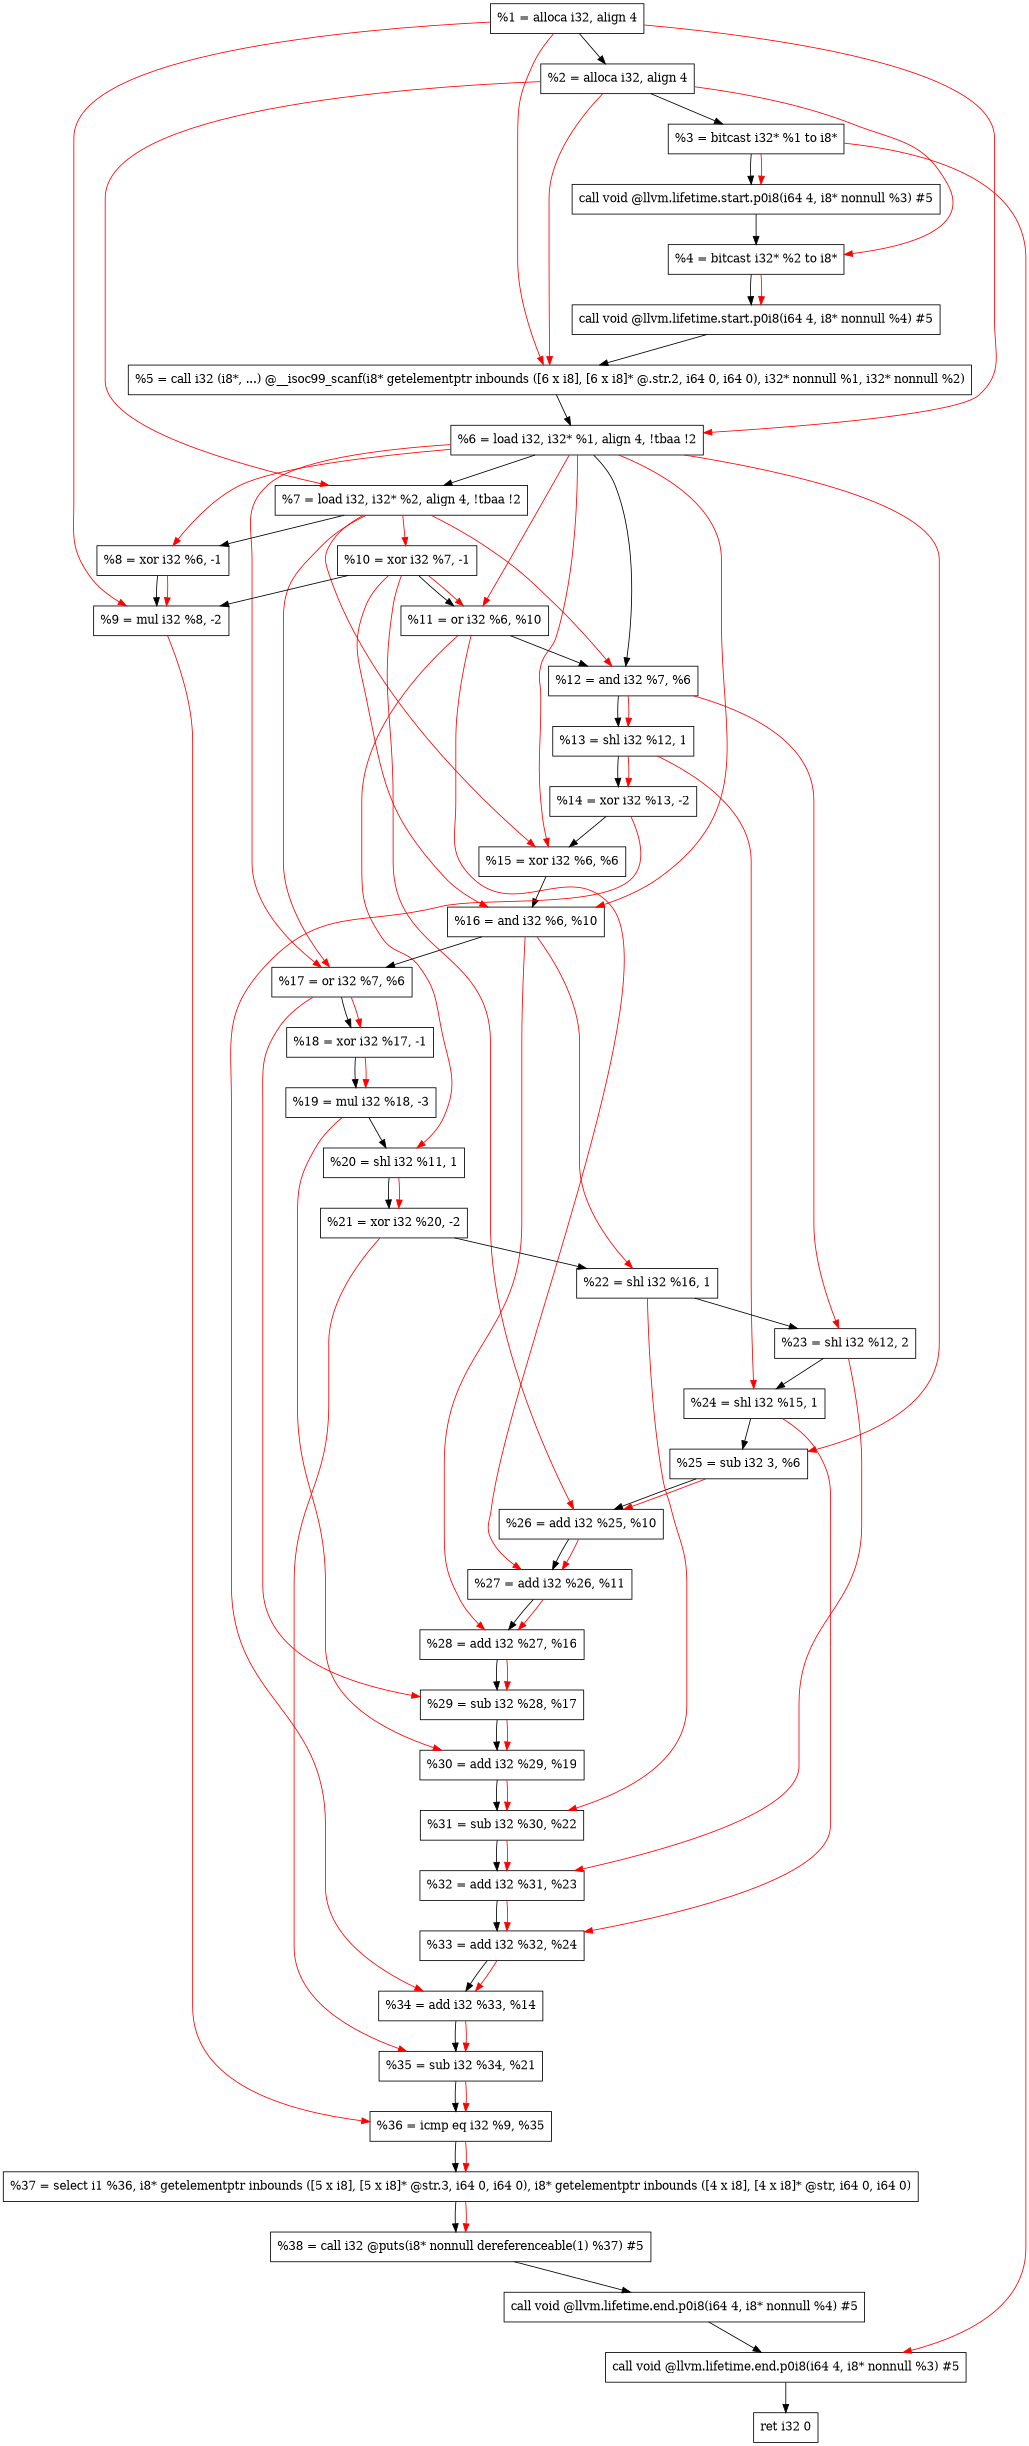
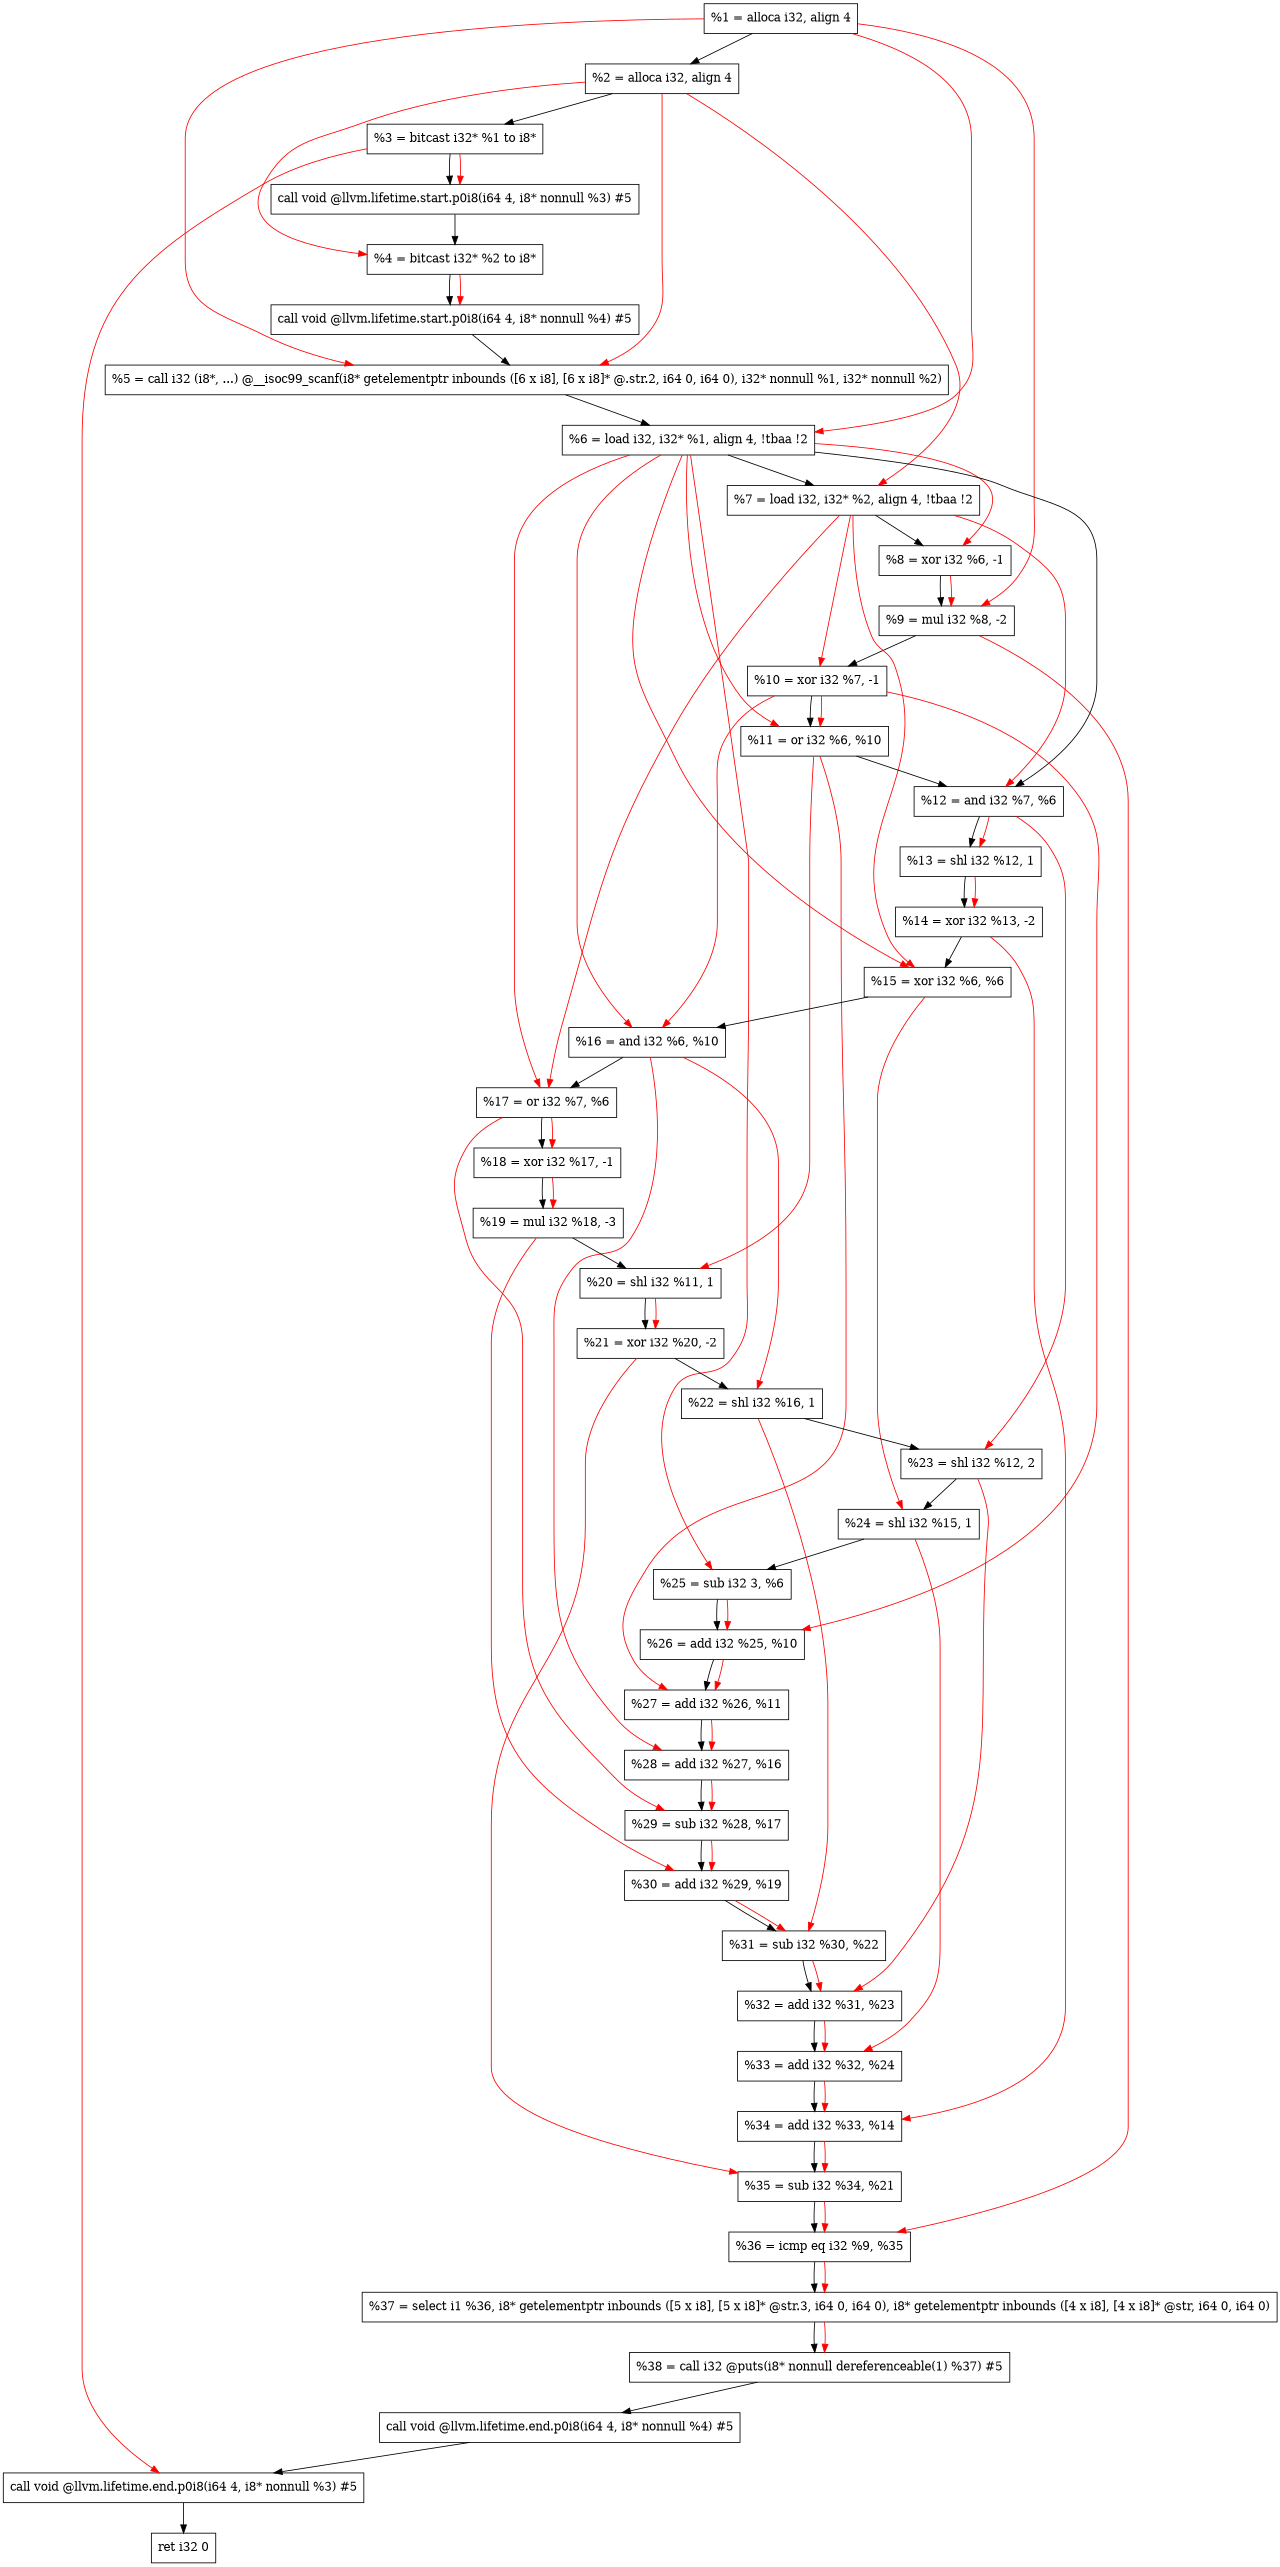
edge "%10 = xor i32 %7, -1" -> "%9 = mul i32 %8, -2": reversed
edge "%13 = shl i32 %12, 1" -> "%24 = shl i32 %15, 1": now "%15 = xor i32 %6, %6" -> "%24 = shl i32 %15, 1"
